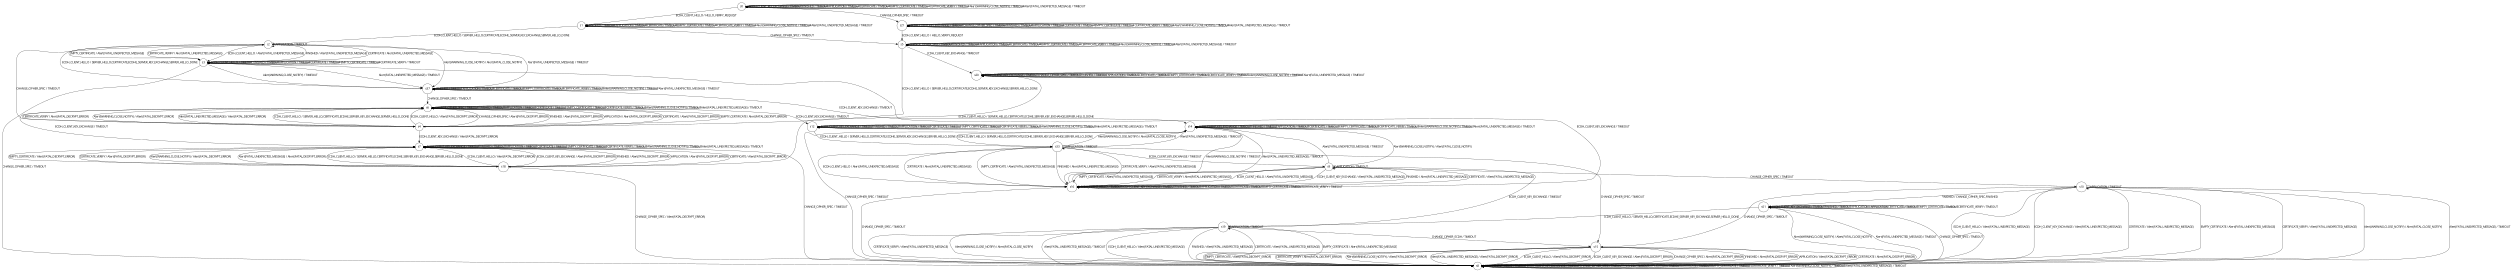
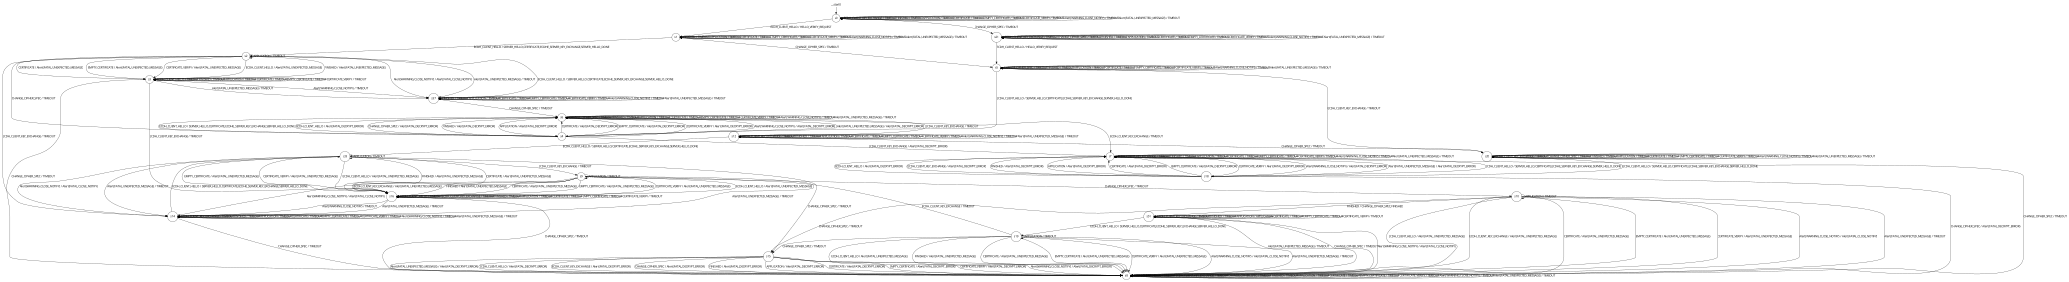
node "__start0": added
edge "s37" -> "s14": now "s2" -> "s14"
edge "s12" -> "s20": added, label "CHANGE_CIPHER_SPEC / TIMEOUT"
edge "s19" -> "s15": label "CHANGE_CIPHER_ECDH / TIMEOUT" -> "CHANGE_CIPHER_SPEC / TIMEOUT"
